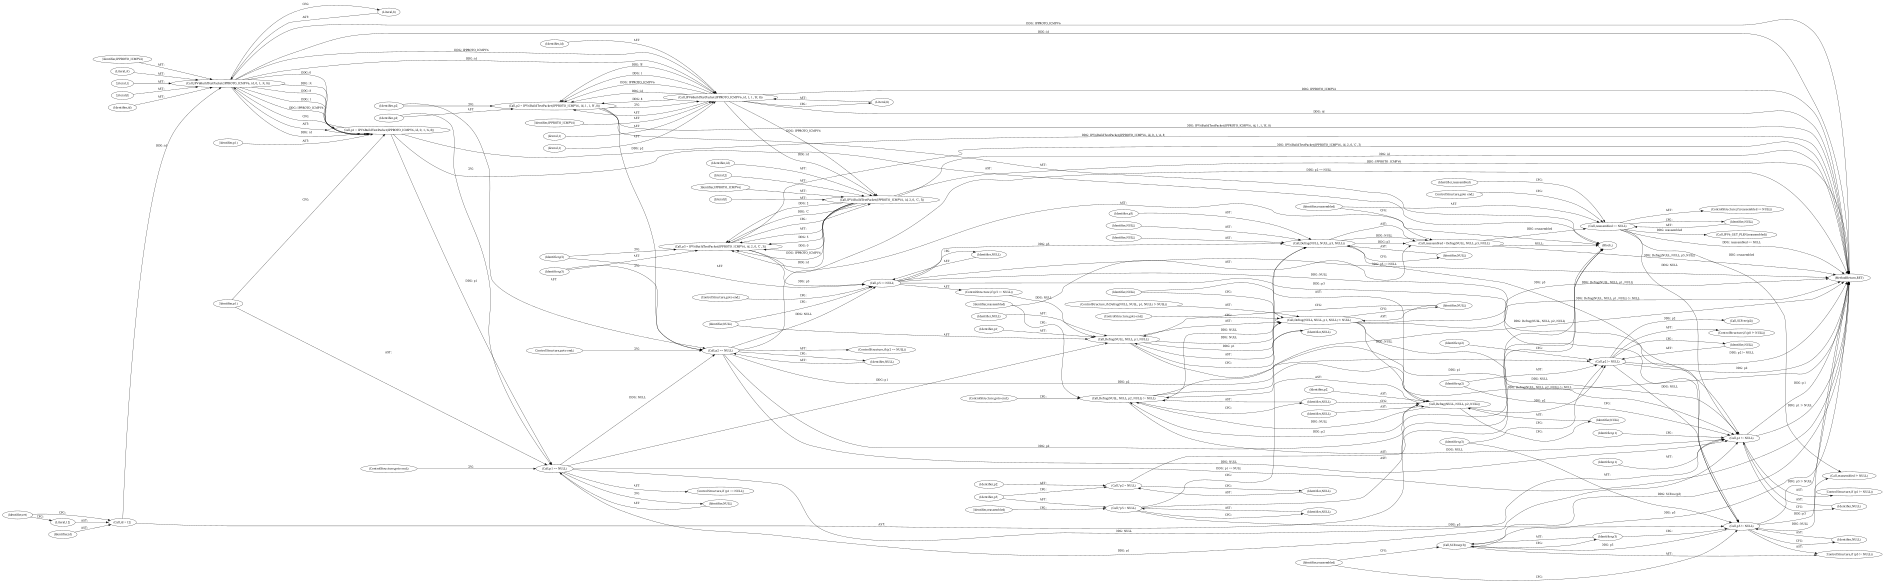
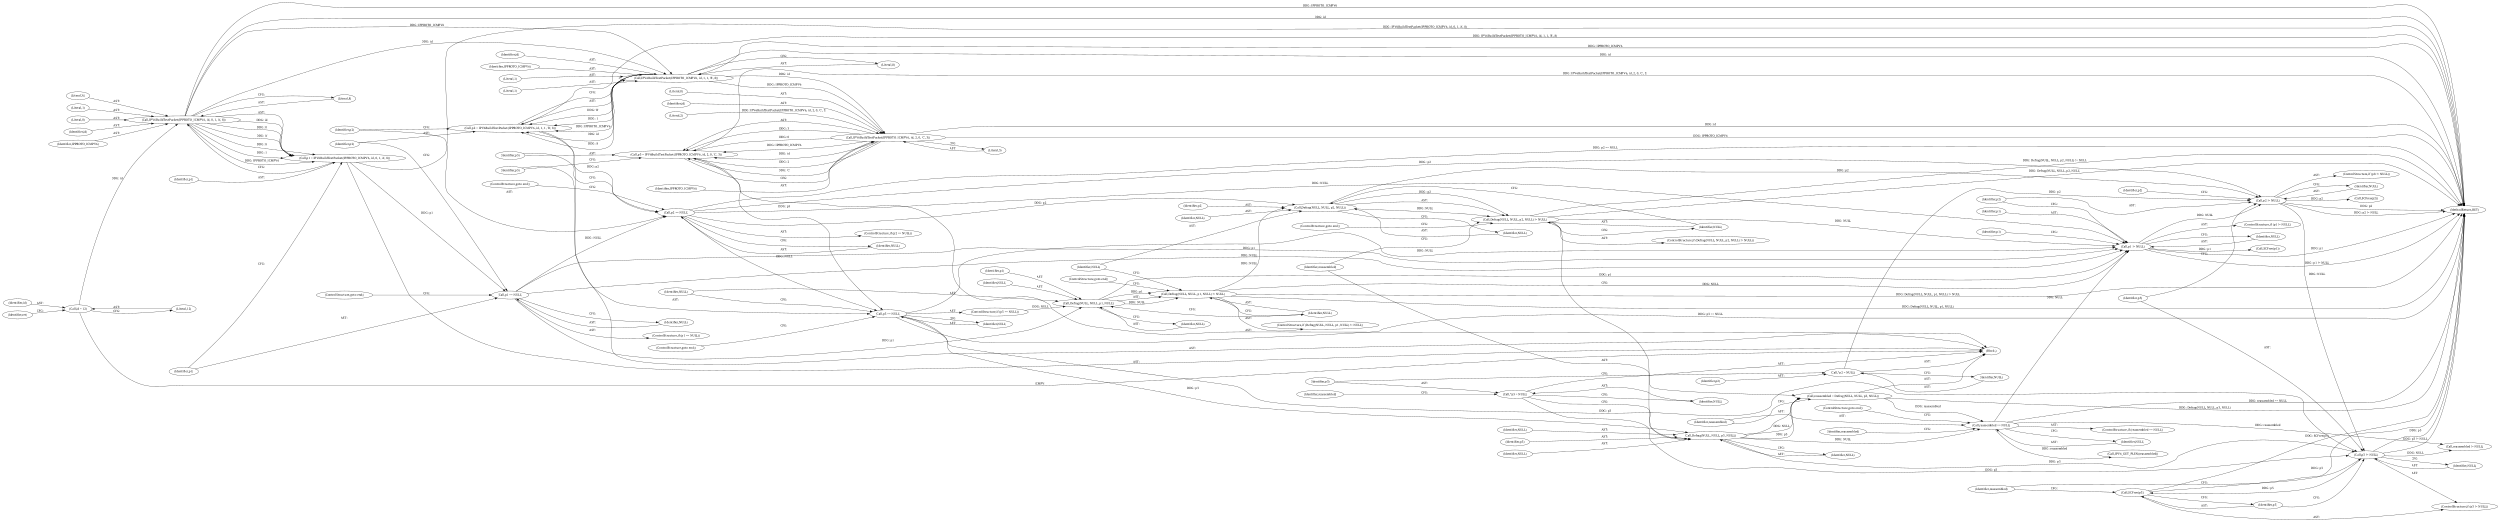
node "(Literal,3)": added
edge "(Literal,2)" -> "(Call,IPV6BuildTestPacket(IPPROTO_ICMPV6, id, 2, 0, 'C', 3))": label "AST: " -> "DDG: IPV6BuildTestPacket(IPPROTO_ICMPV6, id, 2, 0, 'C', 3)"
edge "(Call,*p2 = NULL)" -> "(Call,p2 != NULL)": added, label "DDG: p2"
edge "(Call,p1 != NULL)" -> "(Call,p2 != NULL)": added, label "DDG: NULL"
node "(ControlStructure,if (Defrag(NULL, NULL, p2, NULL) != NULL))": added
edge "(Call,reassembled = Defrag(NULL, NULL, p3, NULL))" -> "(Block,)": label "NULL: " -> "AST: "
node "(Call,SCFree(p1))": added
edge "(ControlStructure,if (Defrag(NULL, NULL, p1, NULL) != NULL))" -> "(Call,Defrag(NULL, NULL, p1, NULL) != NULL)": reversed
edge "(Call,Defrag(NULL, NULL, p2, NULL) != NULL)" -> "(Call,Defrag(NULL, NULL, p3, NULL))": label "DDG: NULL" -> "CFG: "
edge "(Call,Defrag(NULL, NULL, p3, NULL))" -> "(Call,reassembled == NULL)": added, label "DDG: NULL"
edge "(Call,p1 == NULL)" -> "(MethodReturn,RET)": removed, label "DDG: p1 == NULL"
edge "(Identifier,ret)" -> "(Literal,12)": now "(Call,id = 12)" -> "(Literal,12)"
edge "(Call,id = 12)" -> "(Block,)": label "AST: " -> "ICMPV: "
